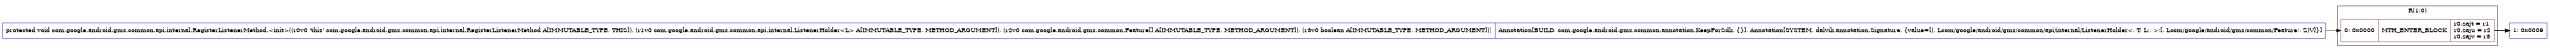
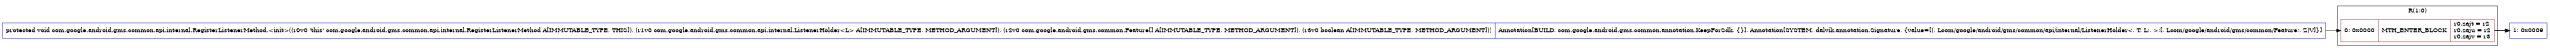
node "0: 0x0000": text "r0.zajt = r1" -> "r0.zajt = r2"
